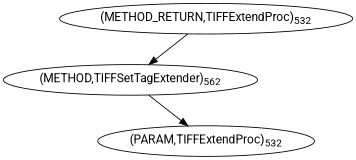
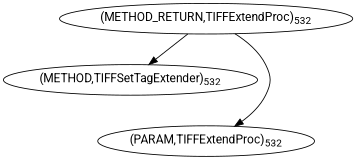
node "(METHOD,TIFFSetTagExtender)": text "562" -> "532"
edge "(METHOD,TIFFSetTagExtender)" -> "(PARAM,TIFFExtendProc)": now "(METHOD_RETURN,TIFFExtendProc)" -> "(PARAM,TIFFExtendProc)"
